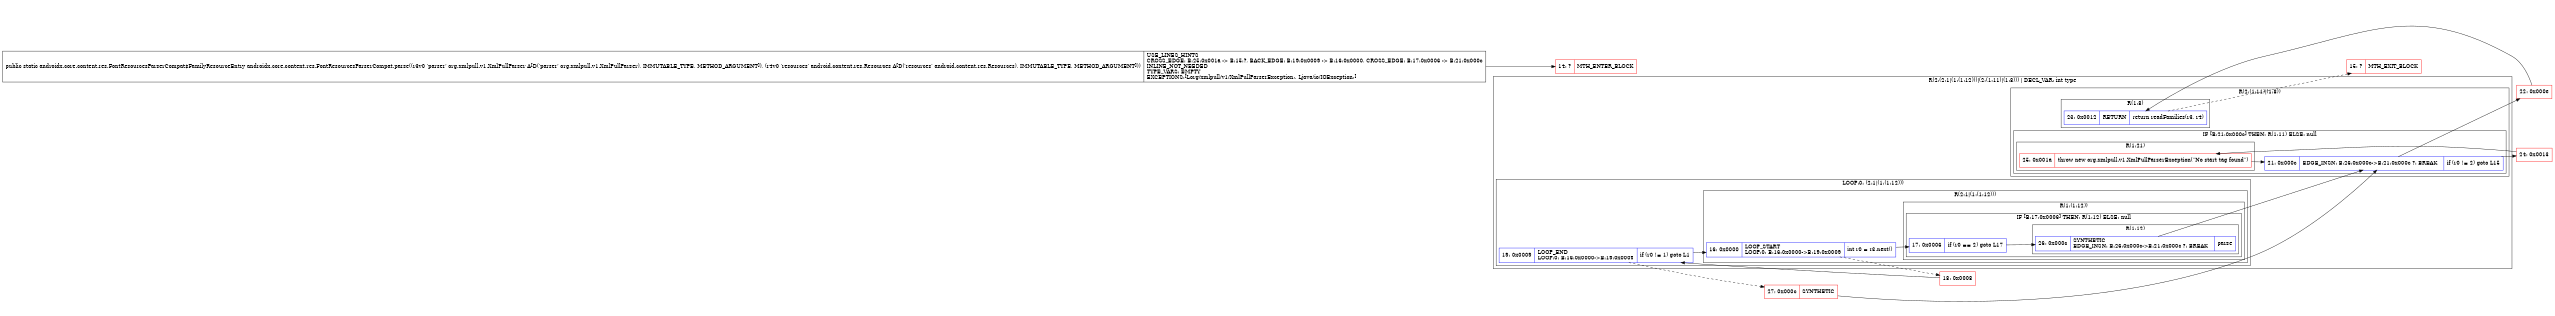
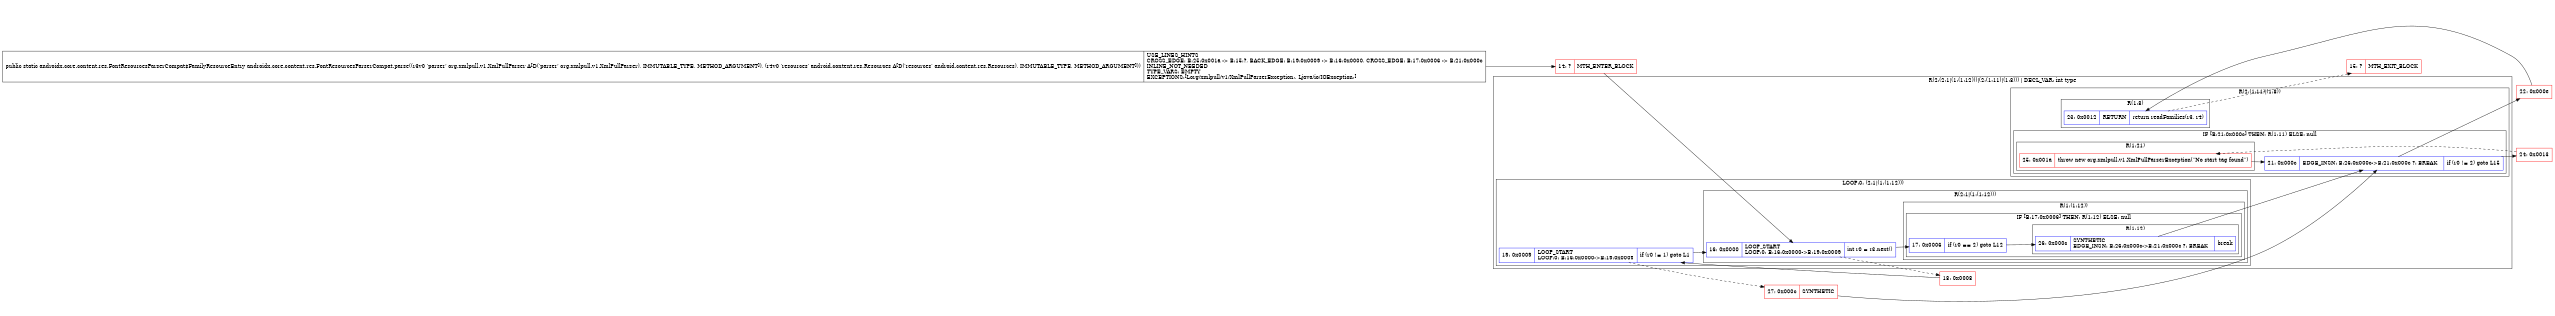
edge "24: 0x0013" -> "25: 0x001a": style solid -> dashed
edge "14: ?" -> "16: 0x0000": added
node "26: 0x000c": text "parse" -> "break"
node "17: 0x0006": text "if (r0 == 2) goto L17" -> "if (r0 == 2) goto L12"
node "19: 0x0009": text "LOOP_END" -> "LOOP_START"
